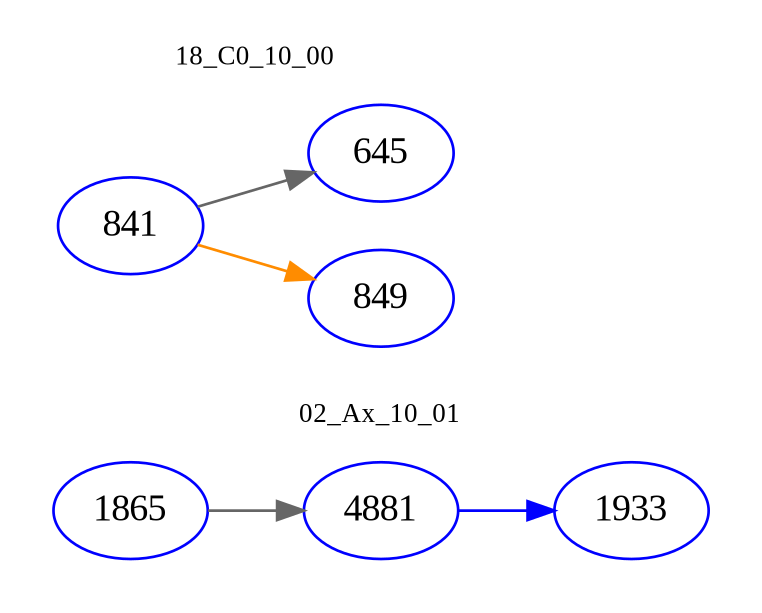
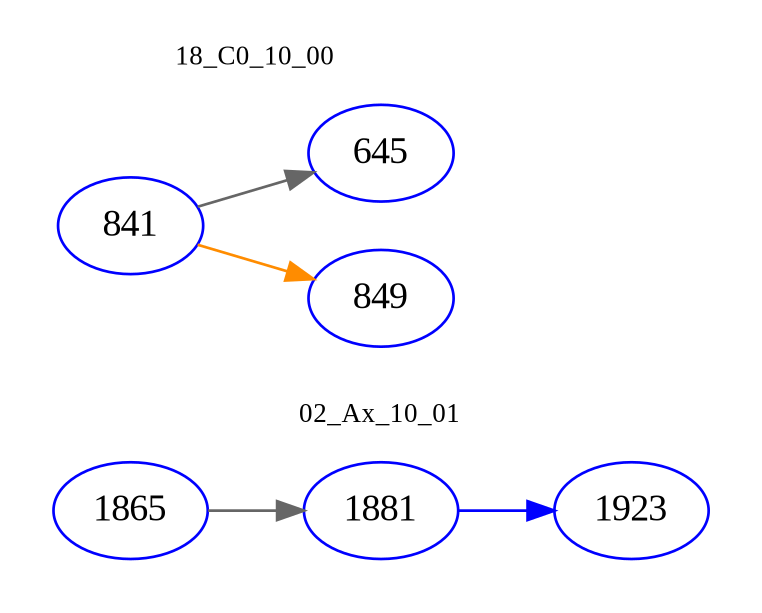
node "4881": label "4881" -> "1881"
node "1933": label "1933" -> "1923"
